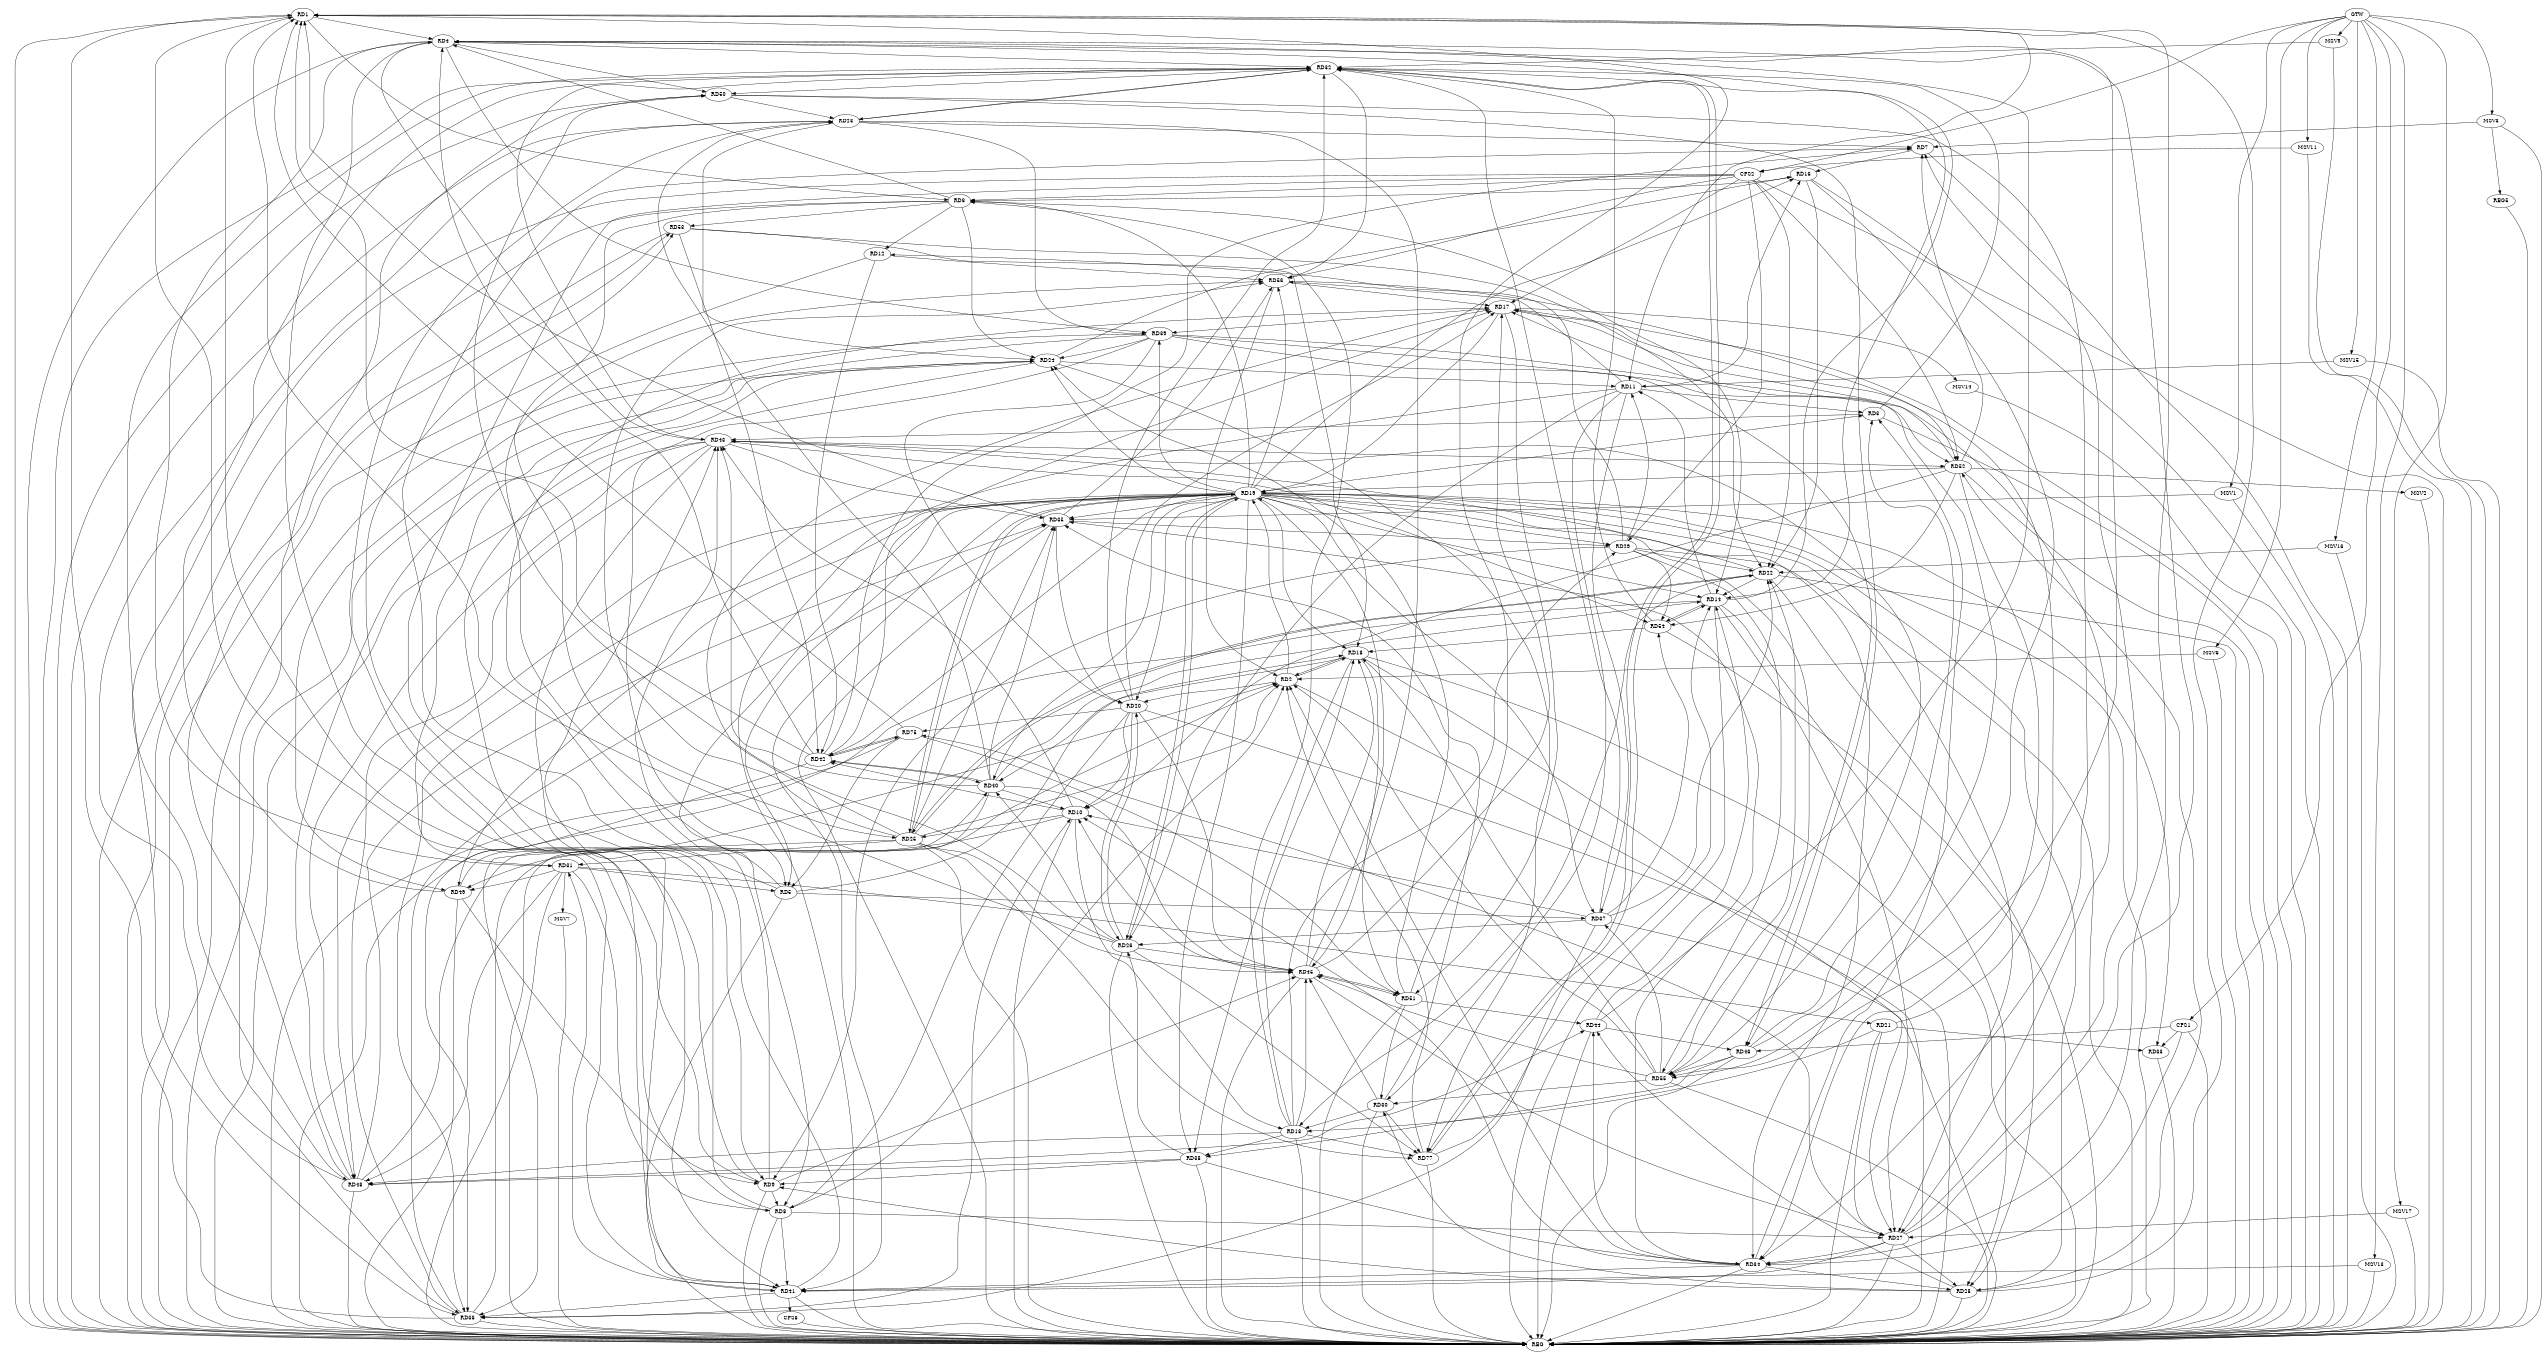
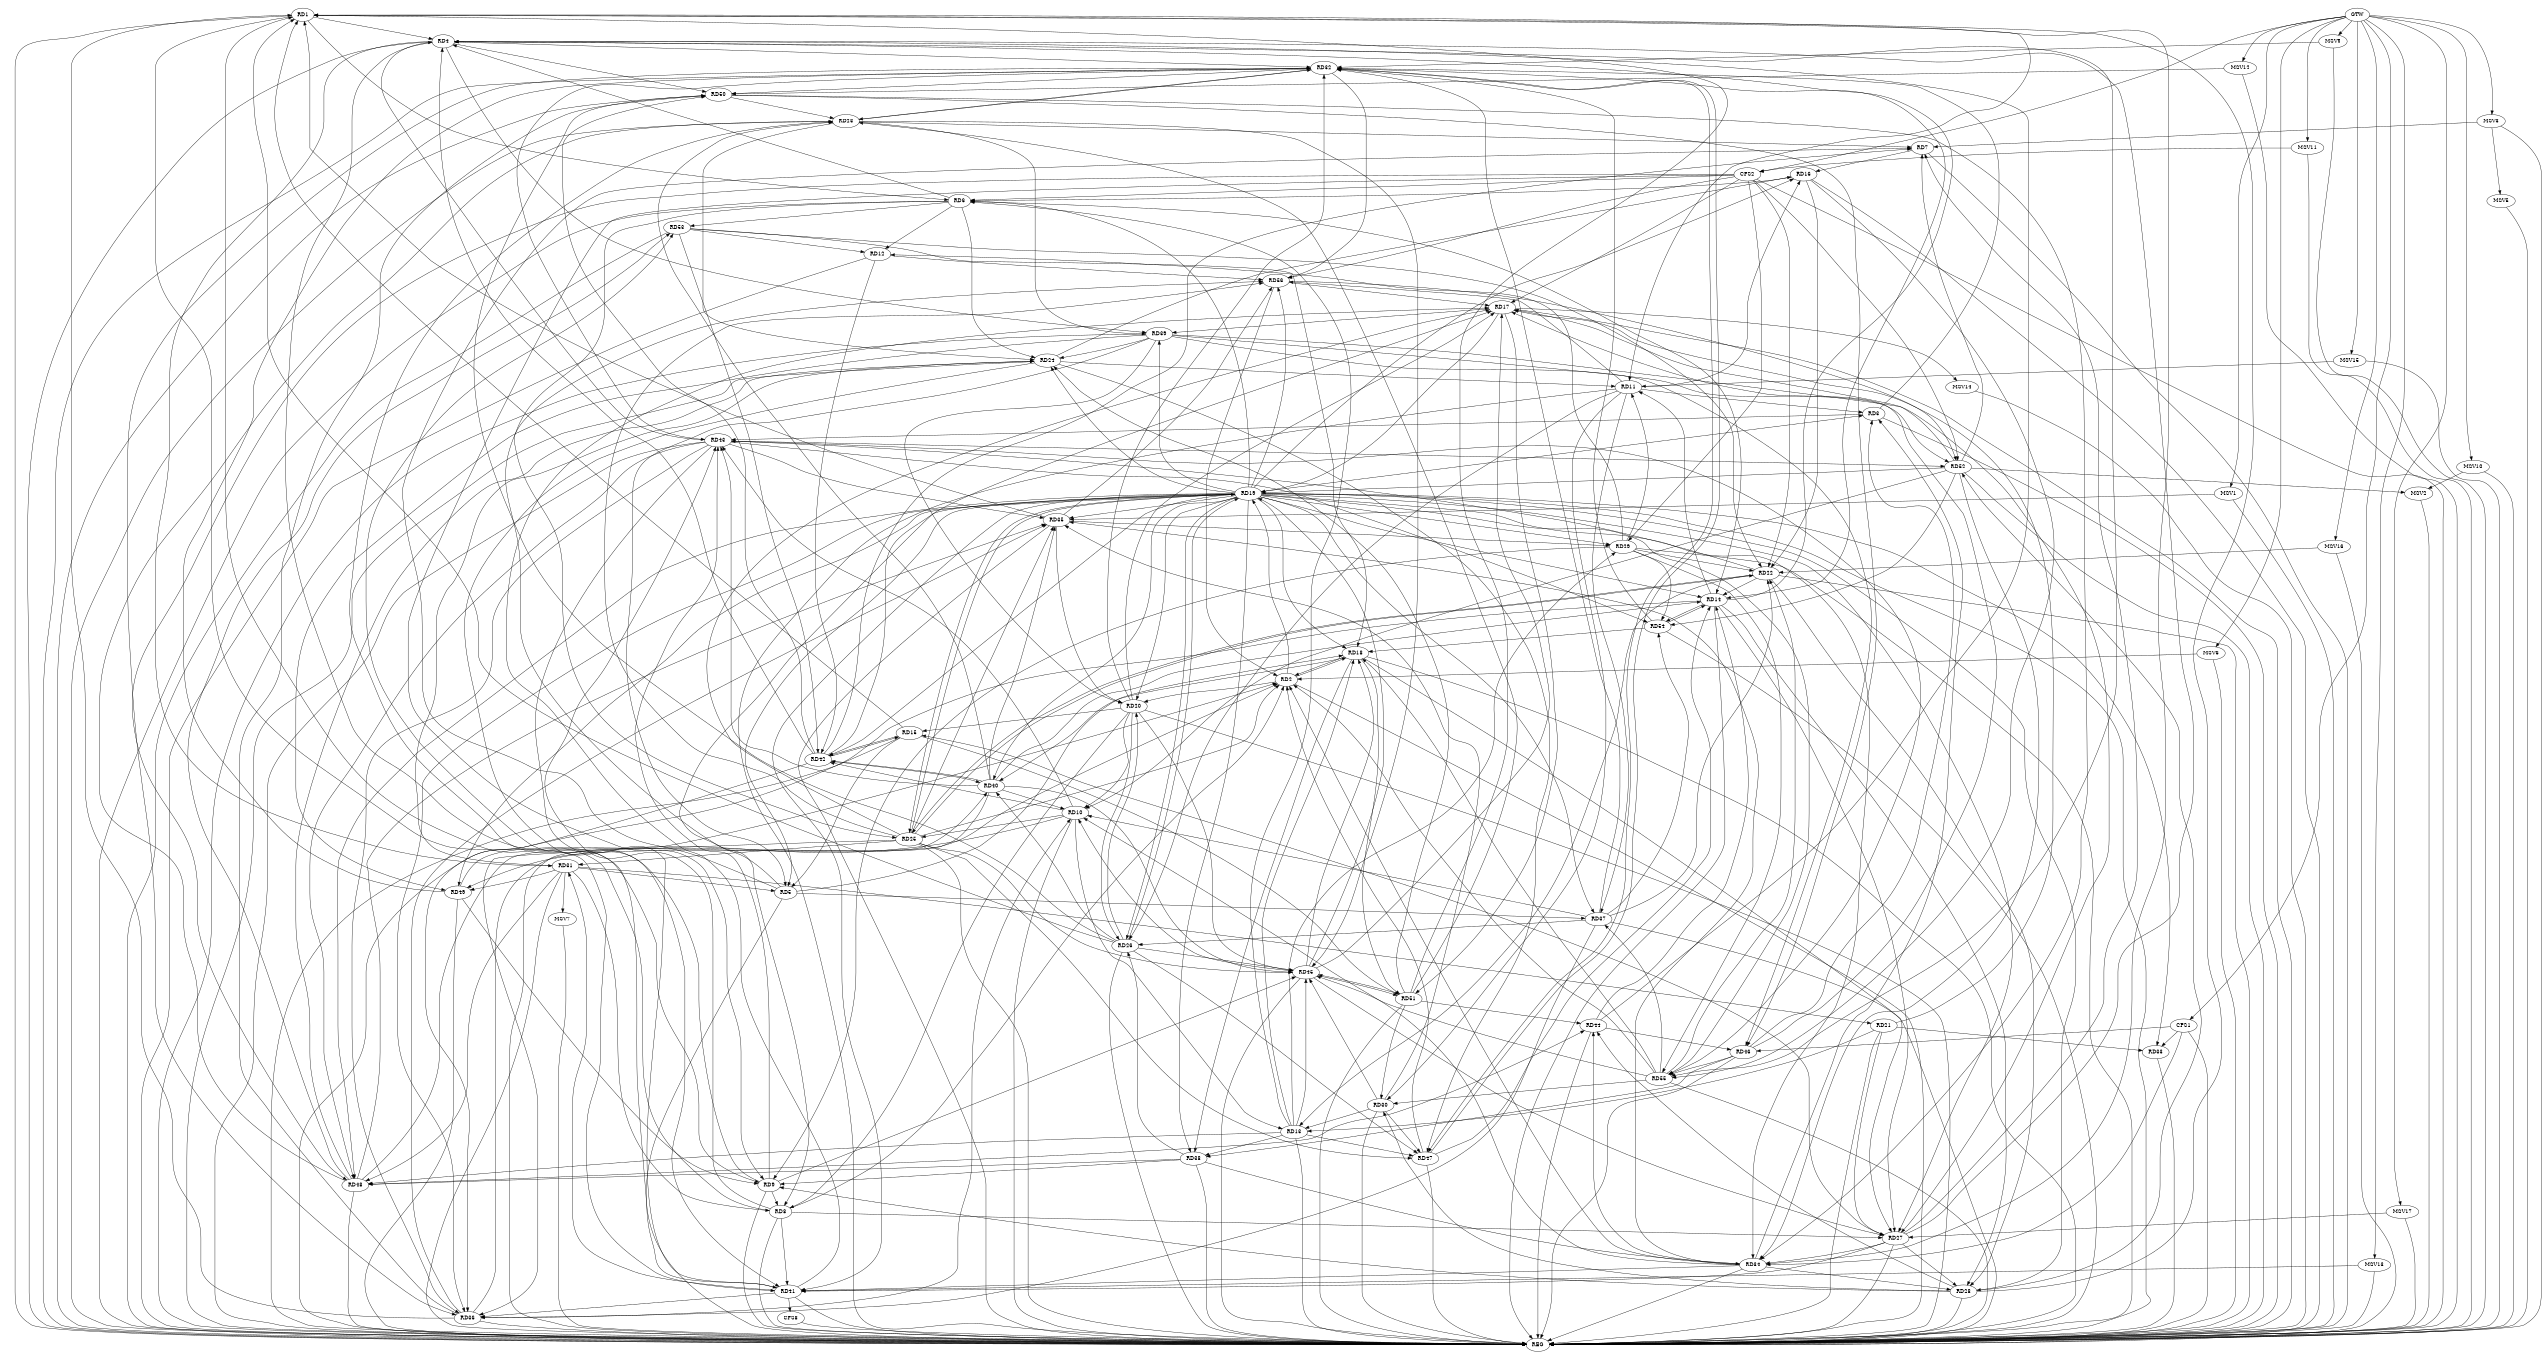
node "MSV12": added
node "REG5": label "REG5" -> "MSV5"
edge "RD53" -> "RD12": added
edge "RD51" -> "RD23": added
edge "RD42" -> "RD1": now "RD42" -> "RD50"
node "MSV10": added
node "RD75": label "RD75" -> "RD15"
node "RD77": label "RD77" -> "RD47"
